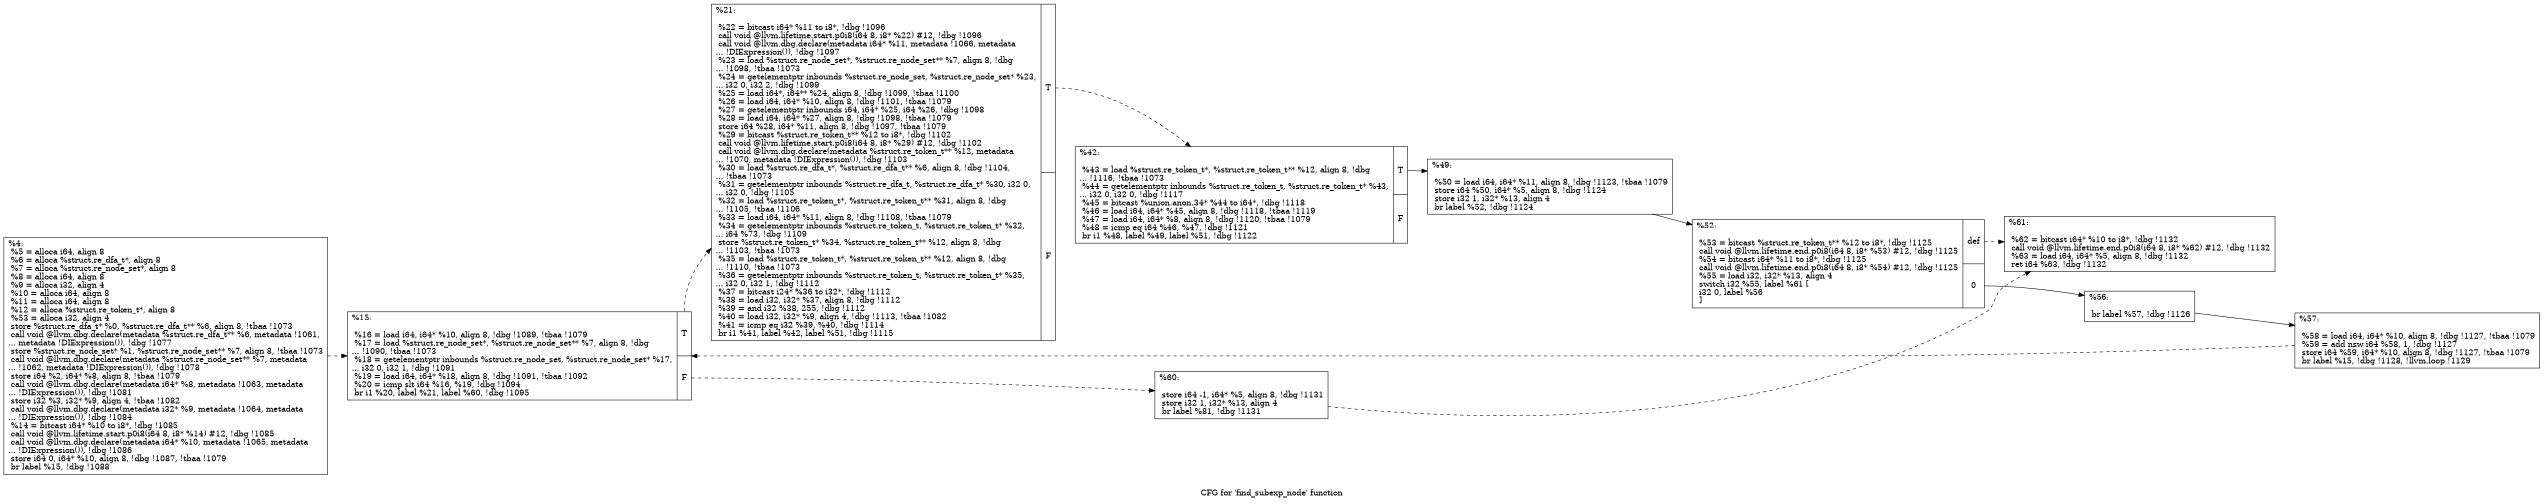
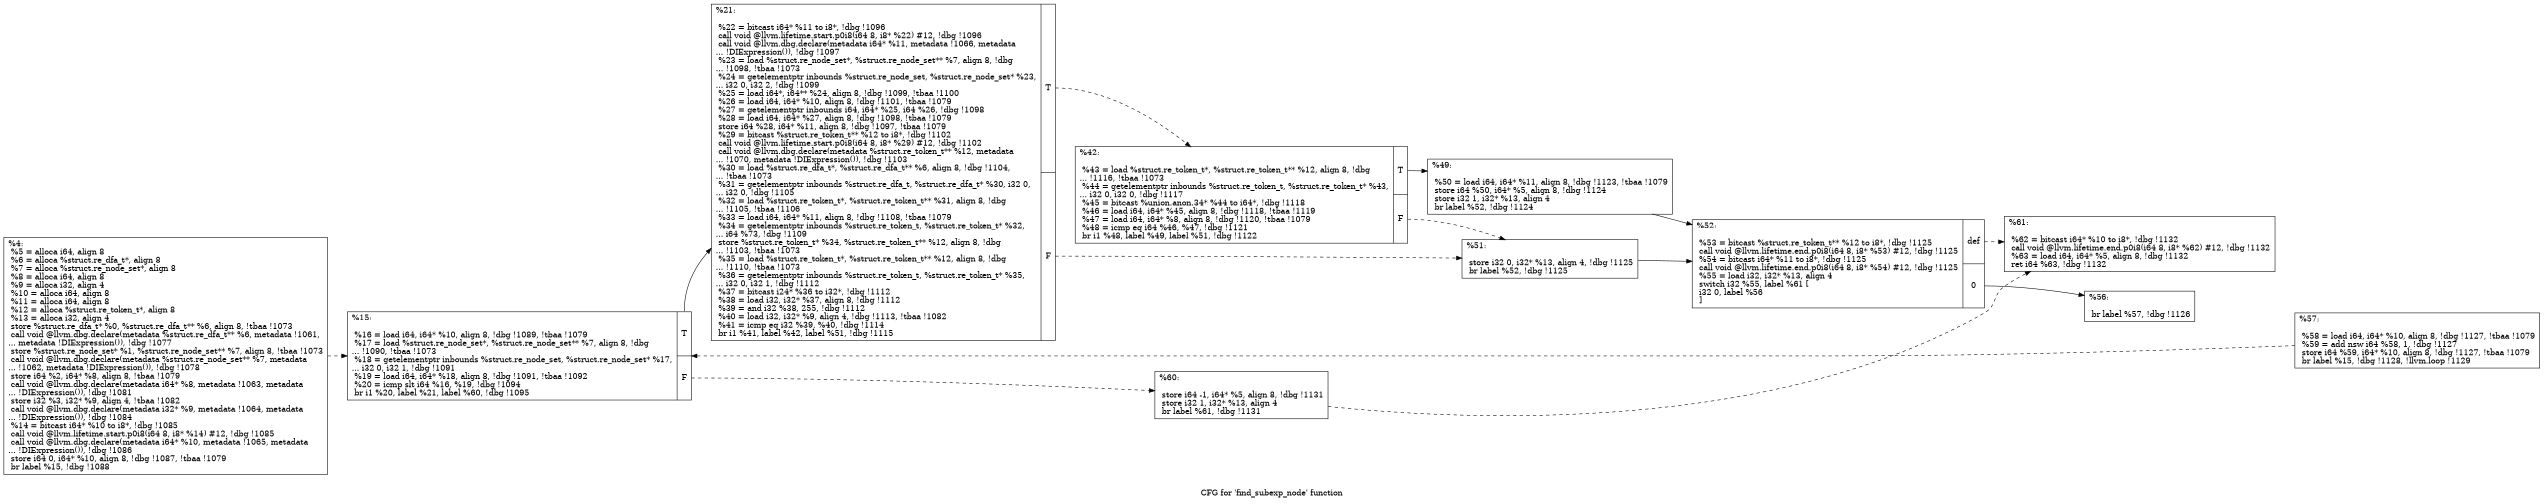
node "%51:": added
edge "%15:" -> "%21:": style dashed -> solid
node "%4:": text "%53 = alloca i32, align 4" -> "%13 = alloca i32, align 4"
edge "%56:" -> "%57:": removed
node "%60:": text "br label %81, !dbg !1131" -> "br label %61, !dbg !1131"
